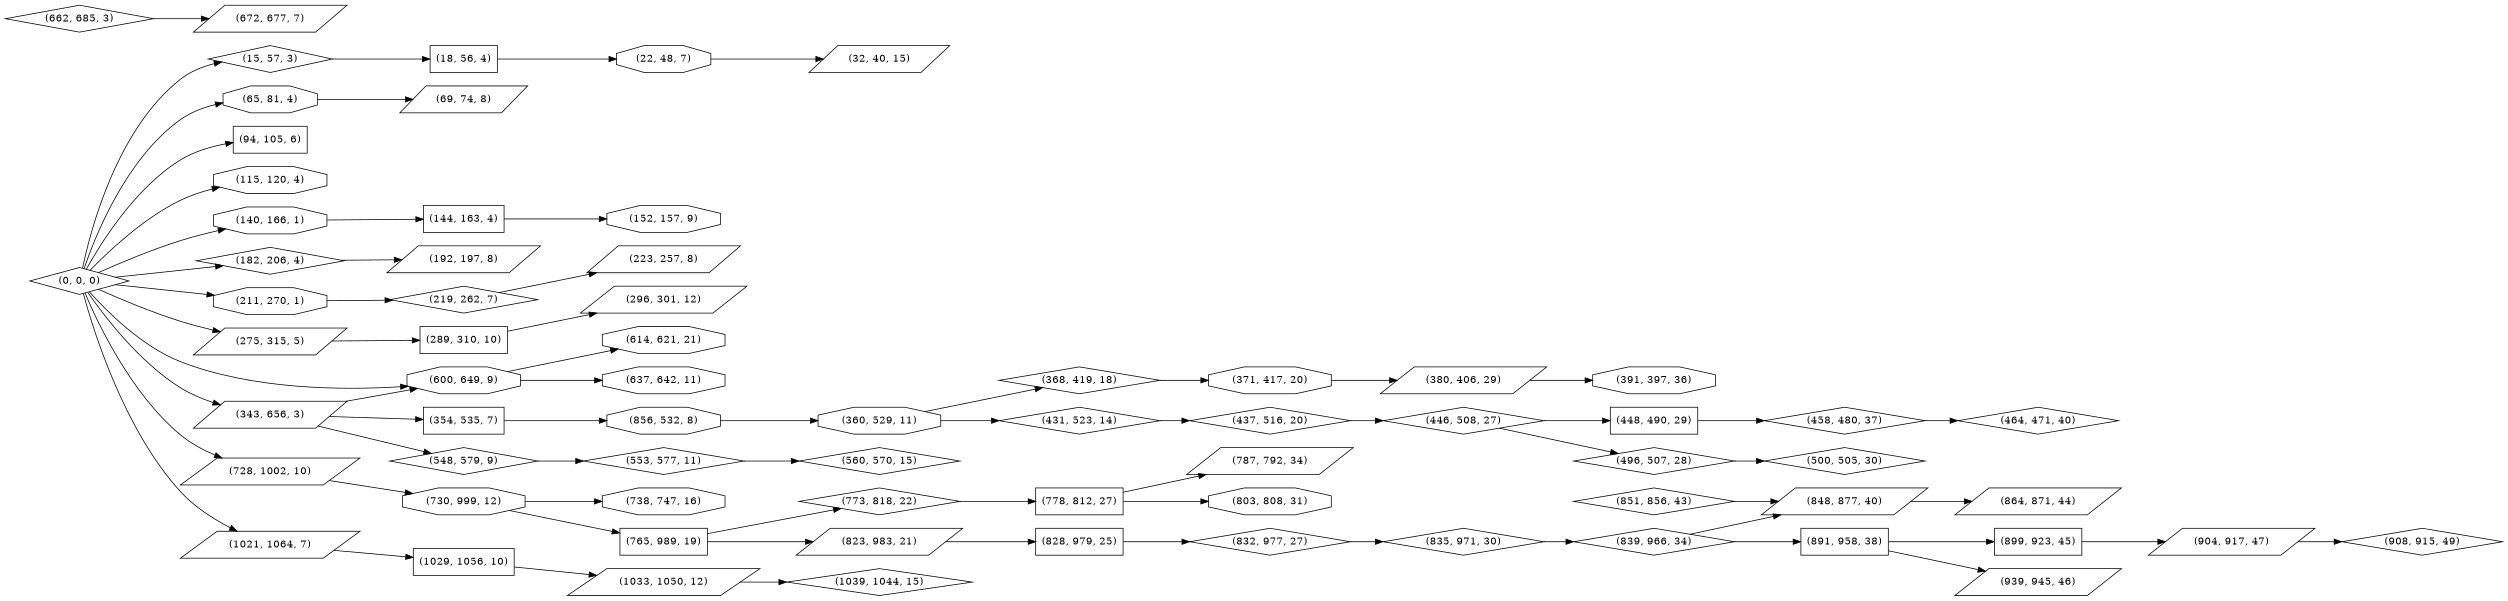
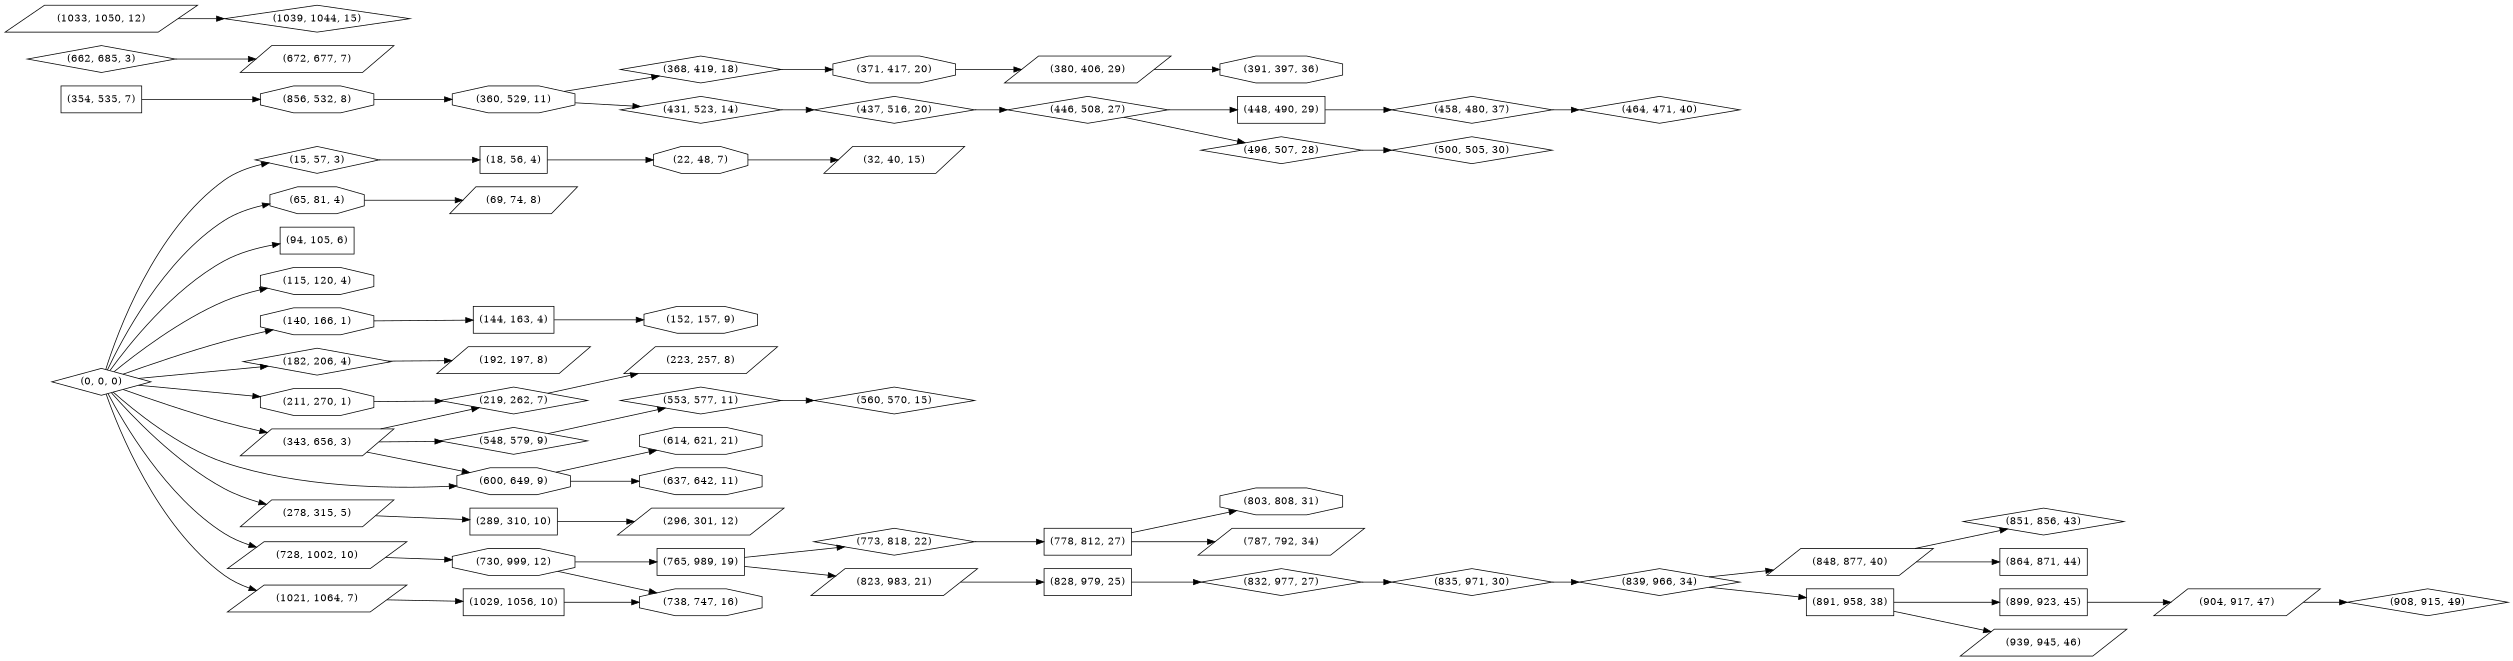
node "(275, 315, 5)": label "(275, 315, 5)" -> "(278, 315, 5)"
edge "(343, 656, 3)" -> "(354, 535, 7)": now "(343, 656, 3)" -> "(219, 262, 7)"
edge "(851, 856, 43)" -> "(848, 877, 40)": reversed
node "(864, 871, 44)": shape parallelogram -> box
edge "(1029, 1056, 10)" -> "(1033, 1050, 12)": now "(1029, 1056, 10)" -> "(738, 747, 16)"
